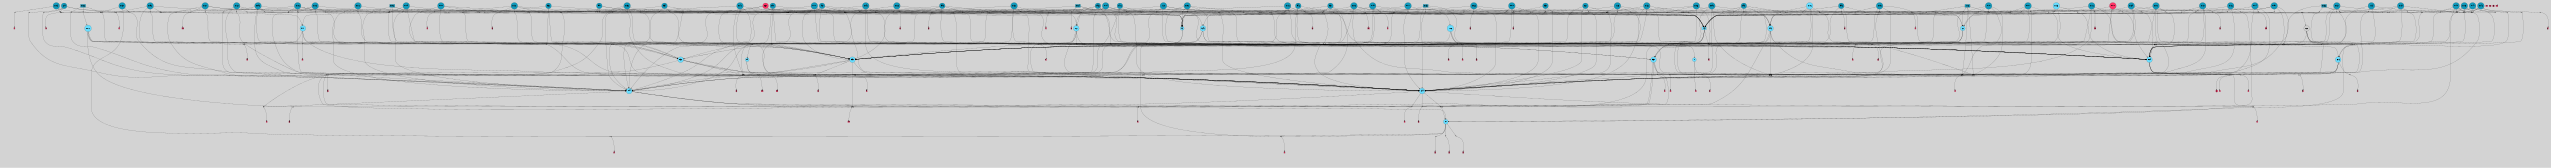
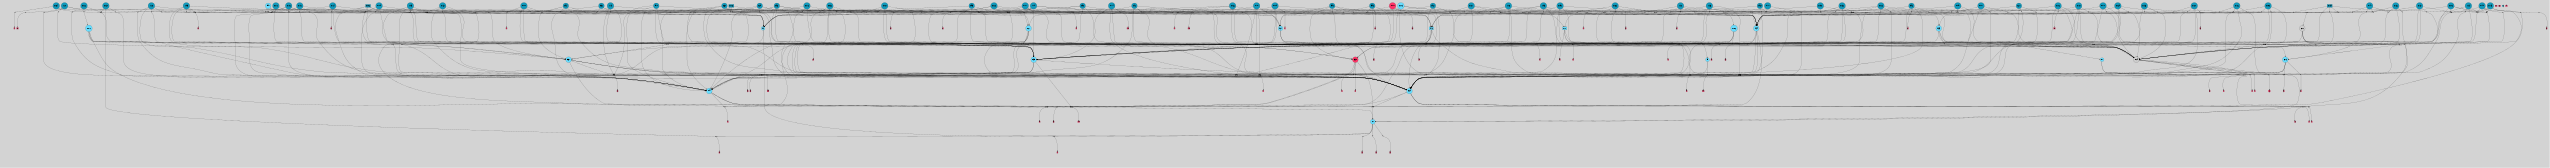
node "T1128": shape box -> circle
node "T991": fillcolor #1199bb -> #66ddff
node "T830": fillcolor #ff3366 -> #1199bb
node "T1124": shape box -> circle
node "T1105": fillcolor #1199bb -> #66ddff
node "T1135": shape box -> circle
node "T1010": fillcolor #1199bb -> #ff3366
node "T1106": fillcolor #66ddff -> #1199bb
node "T1057": added
node "T1133": fillcolor #66ddff -> #1199bb
node "T1110": fillcolor #ff3366 -> #1199bb
node "T1136": shape box -> circle
node "T1129": shape circle -> box
node "13": fillcolor #ff3366 -> #66ddff
node "T111": shape circle -> box
node "T459": shape box -> circle
node "T413": shape circle -> box
node "T350": fillcolor #66ddff -> #ff3366
node "T129": fillcolor #66ddff -> #cccccc
